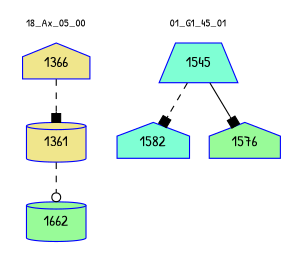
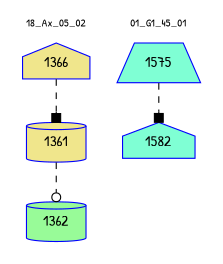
cluster "18_Ax_05_00": label "18_Ax_05_00" -> "18_Ax_05_02"
node "1545": label "1545" -> "1575"
node "1576": removed
node "1662": label "1662" -> "1362"
